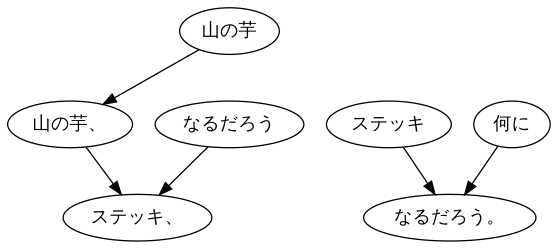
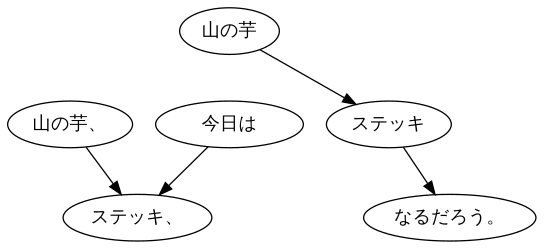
edge "山の芋" -> "山の芋、": now "山の芋" -> "ステッキ"
node "なるだろう": label "なるだろう" -> "今日は"
node "何に": removed
